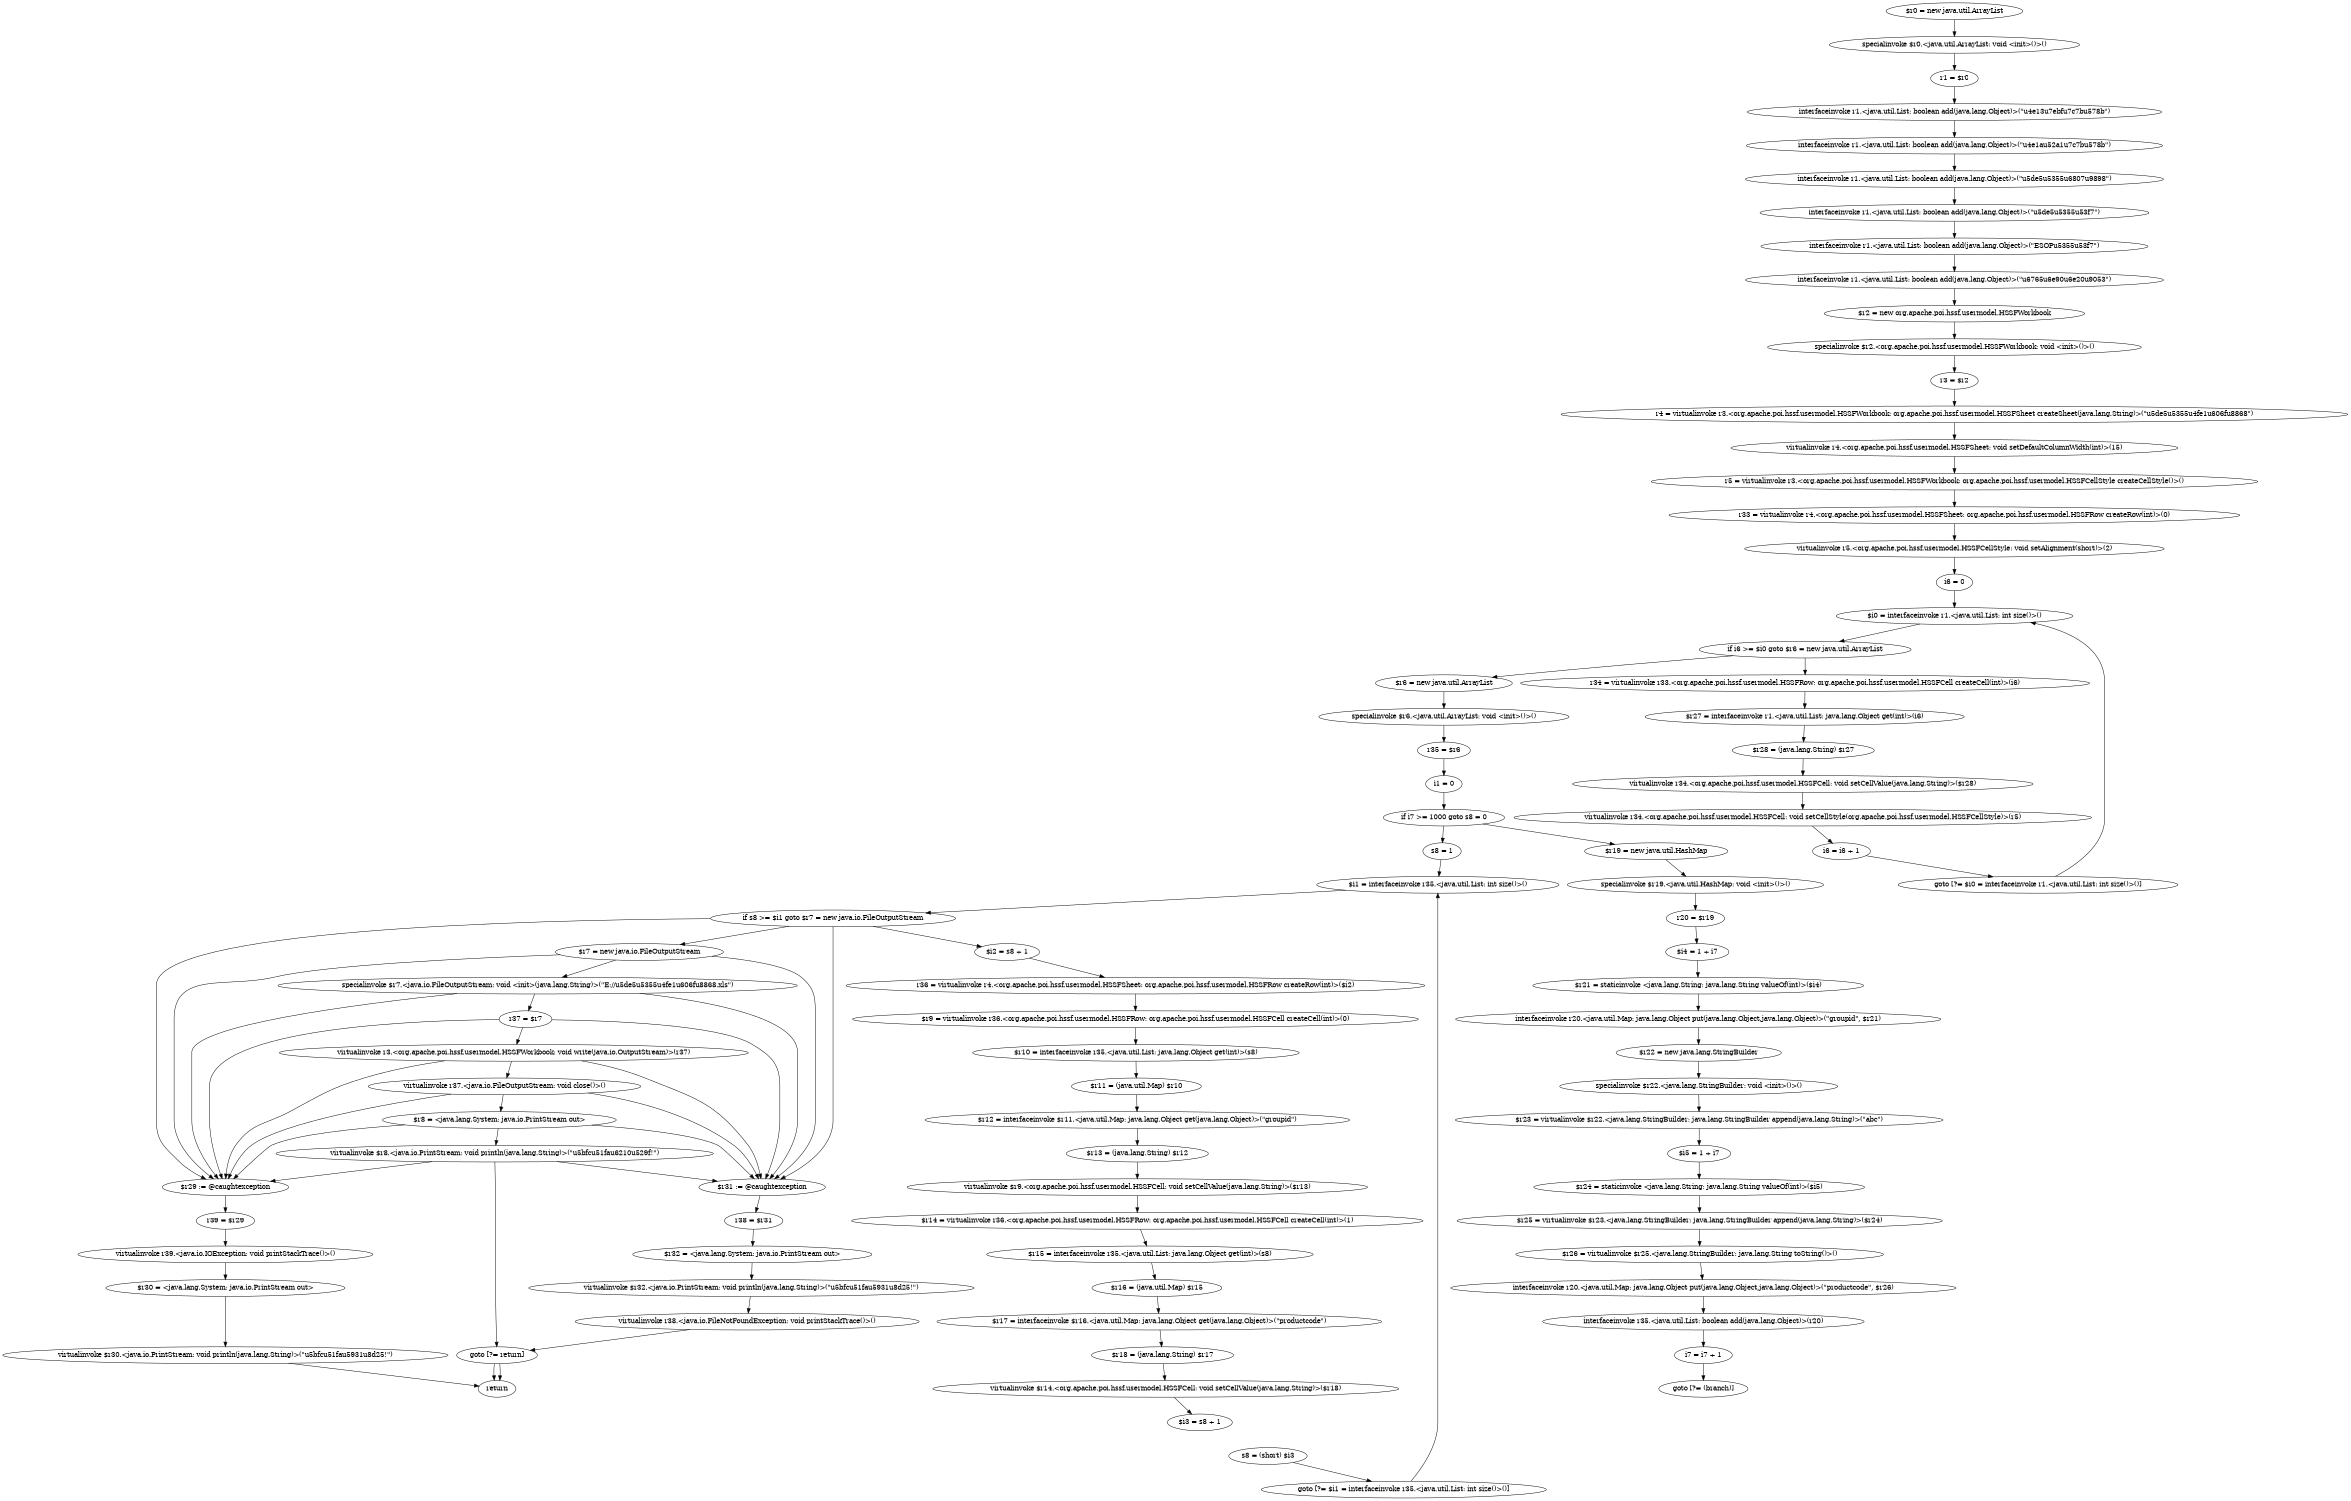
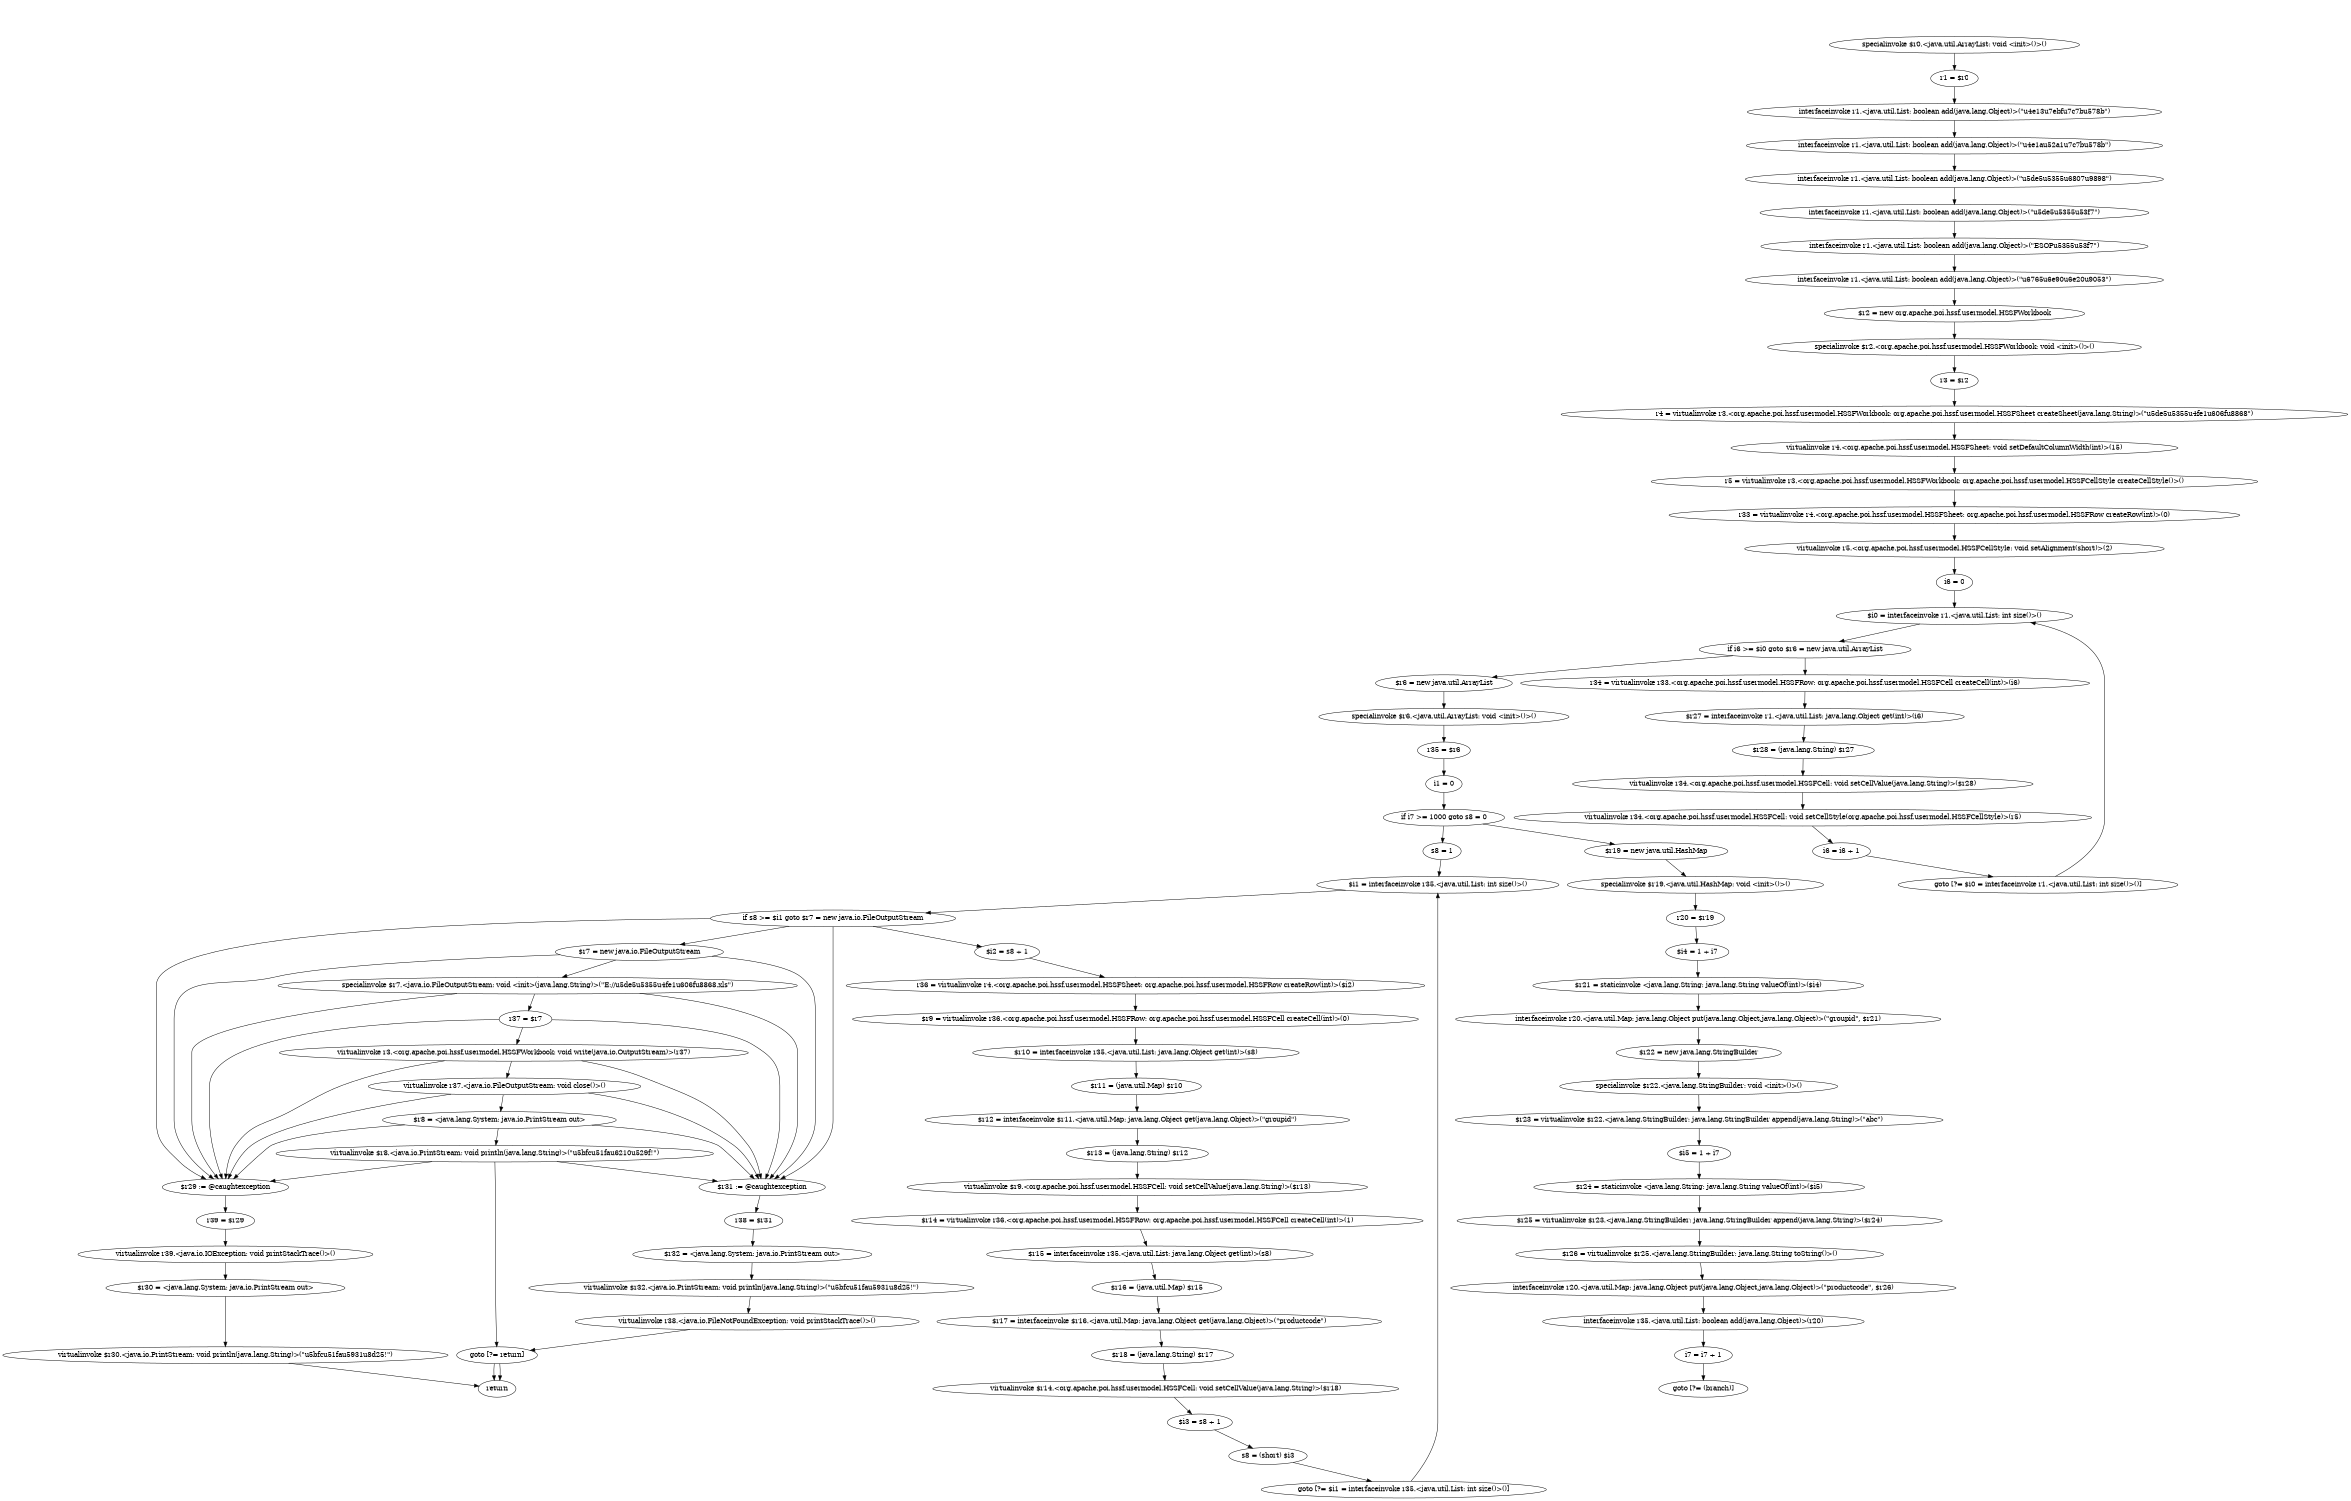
node "$r0 = new java.util.ArrayList": removed
edge "$i3 = s8 + 1" -> "s8 = (short) $i3": added
